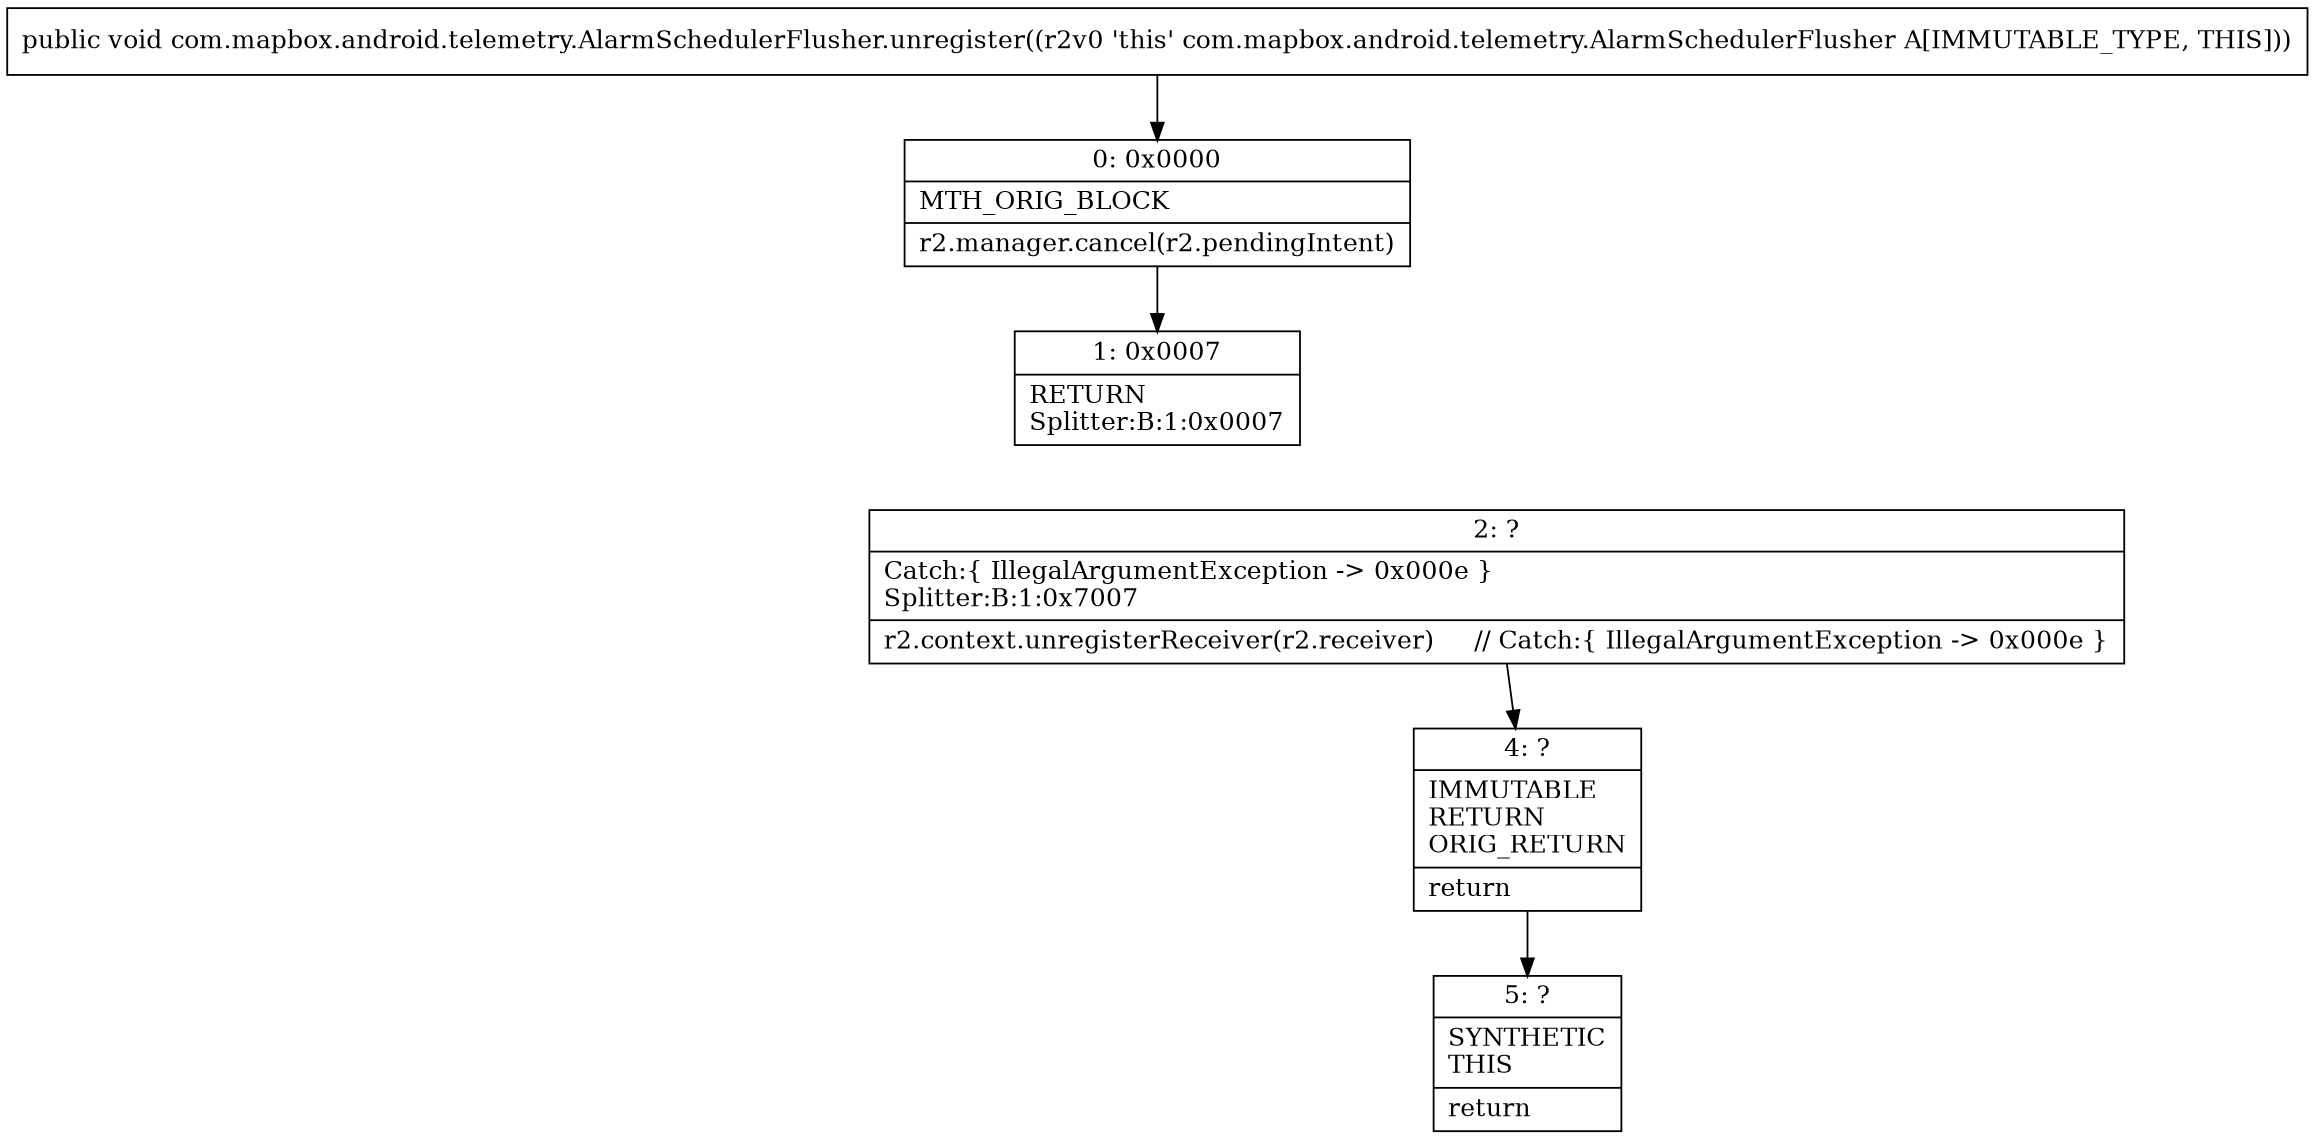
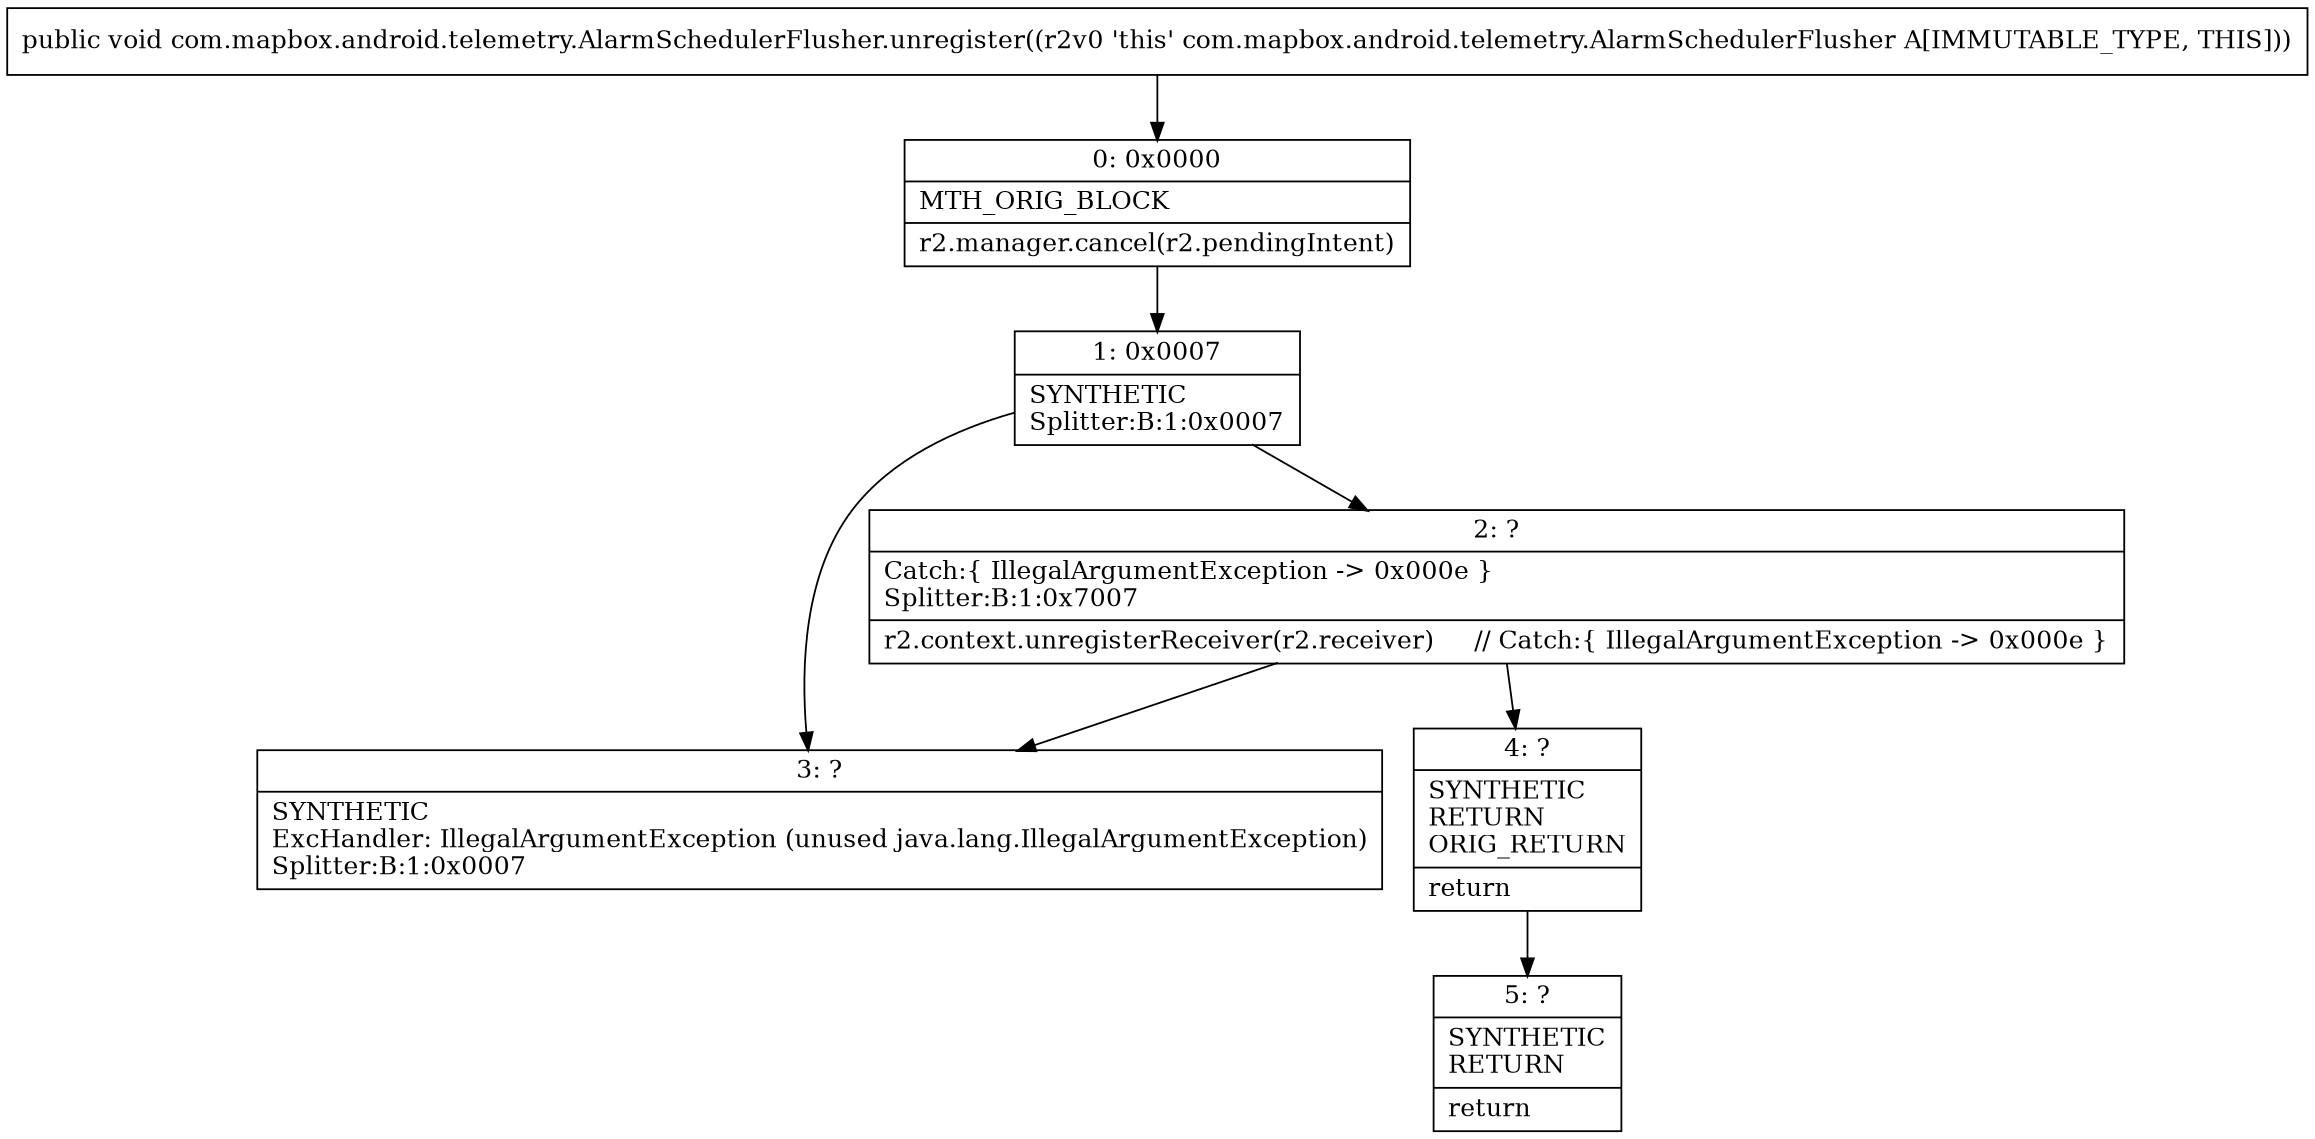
node "1: 0x0007": text "RETURN" -> "SYNTHETIC"
edge "1: 0x0007" -> "2: ?": added
node "4: ?": text "IMMUTABLE" -> "SYNTHETIC"
node "3: ?": added
node "5: ?": text "THIS" -> "RETURN"
